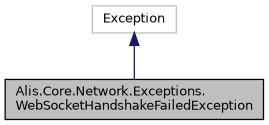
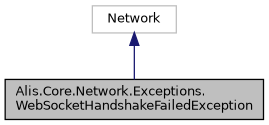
node "Exception": label "Exception" -> "Network"
